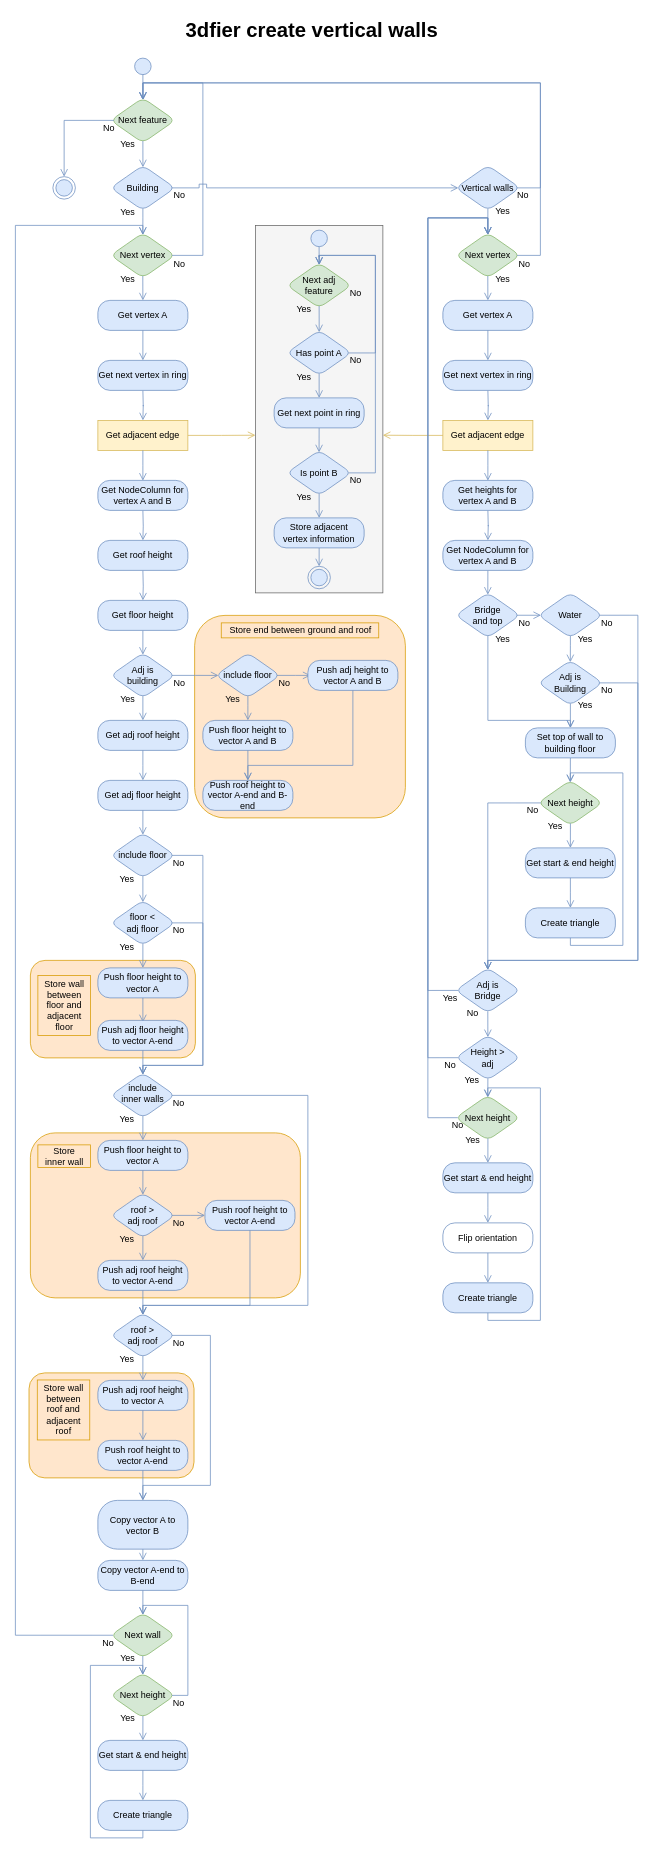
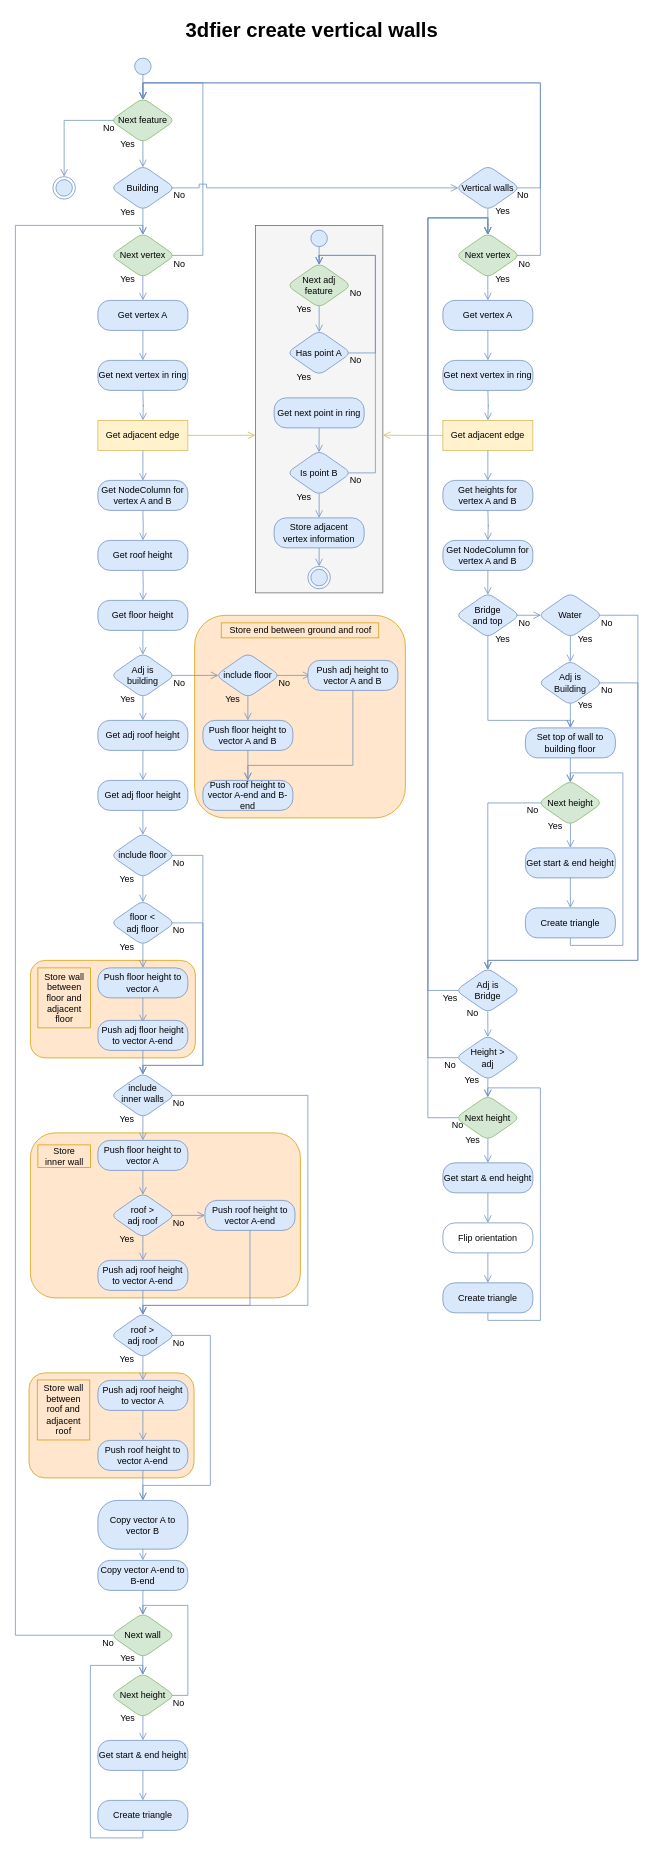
edge "Has point A" -> "Get next point in ring": removed
node "Store wall between floor and adjacent floor": moved (64, 1005) -> (64, 998)
